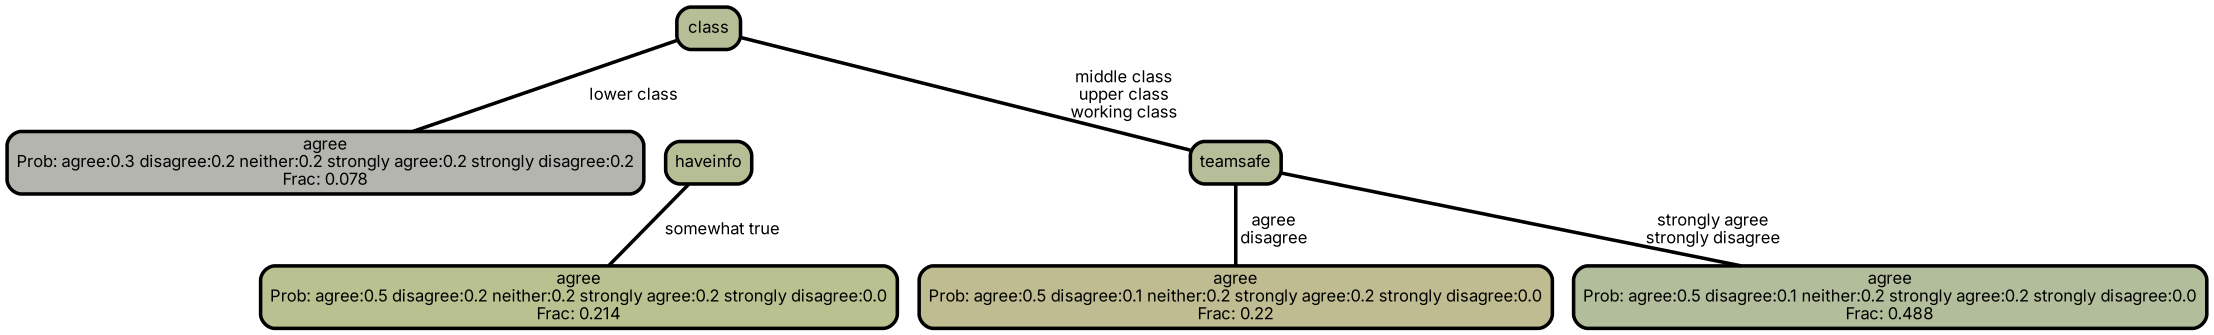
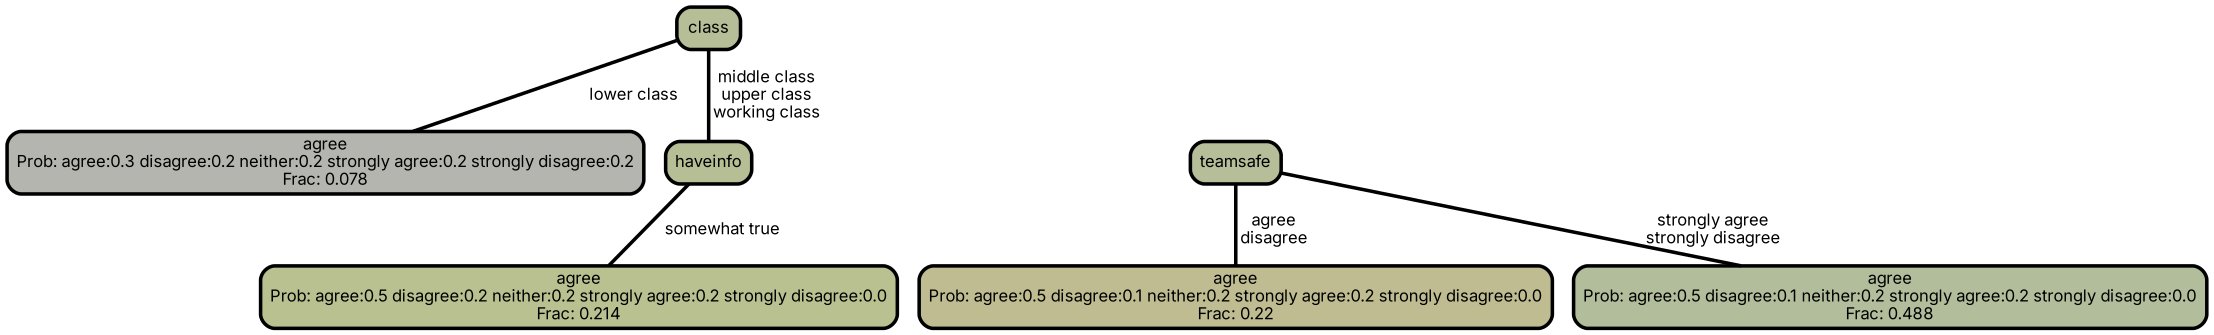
edge "class" -- "teamsafe": now "class" -- "haveinfo"
